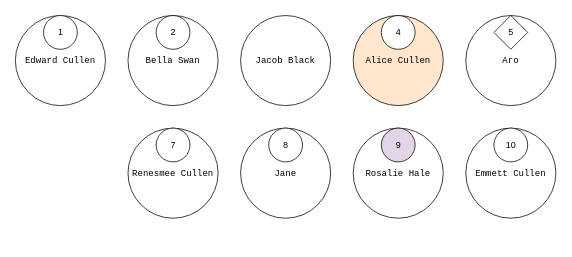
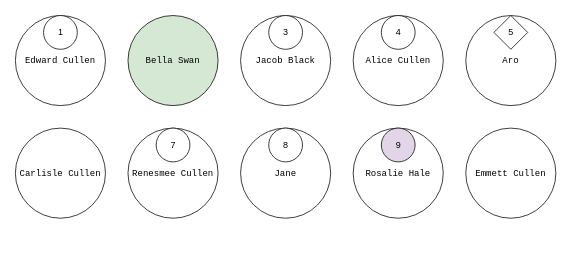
node "2": removed
node "3": added
node "Bella Swan": fillcolor #ffffff -> #d5e8d4
node "Alice Cullen": fillcolor #ffe6cc -> #ffffff
node "10": removed
node "Carlisle Cullen": added
